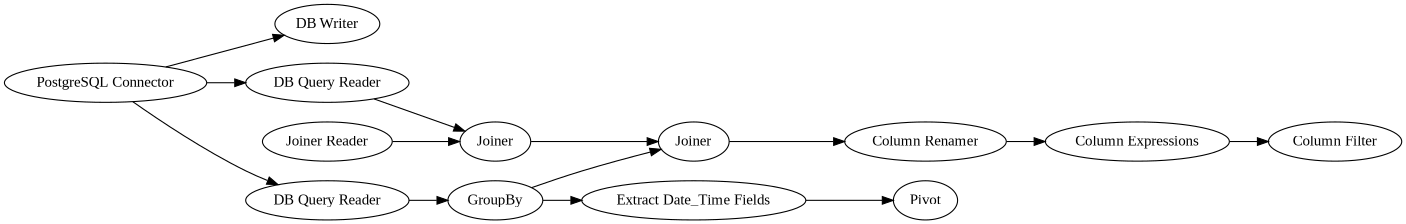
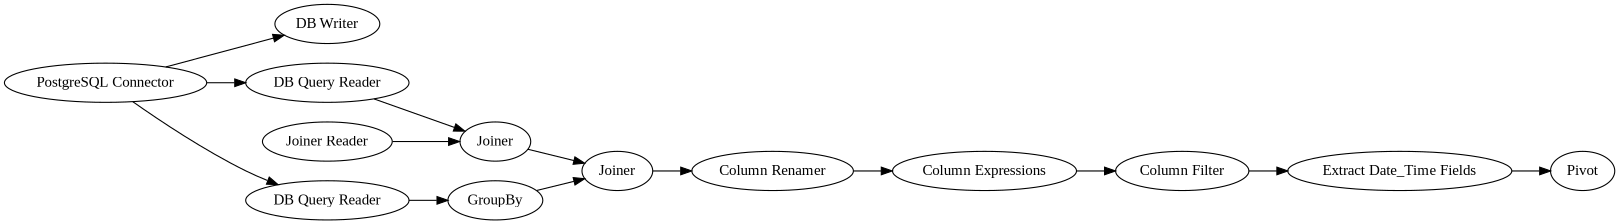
edge "GroupBy" -> "Extract Date_Time Fields": now "Column Filter" -> "Extract Date_Time Fields"
